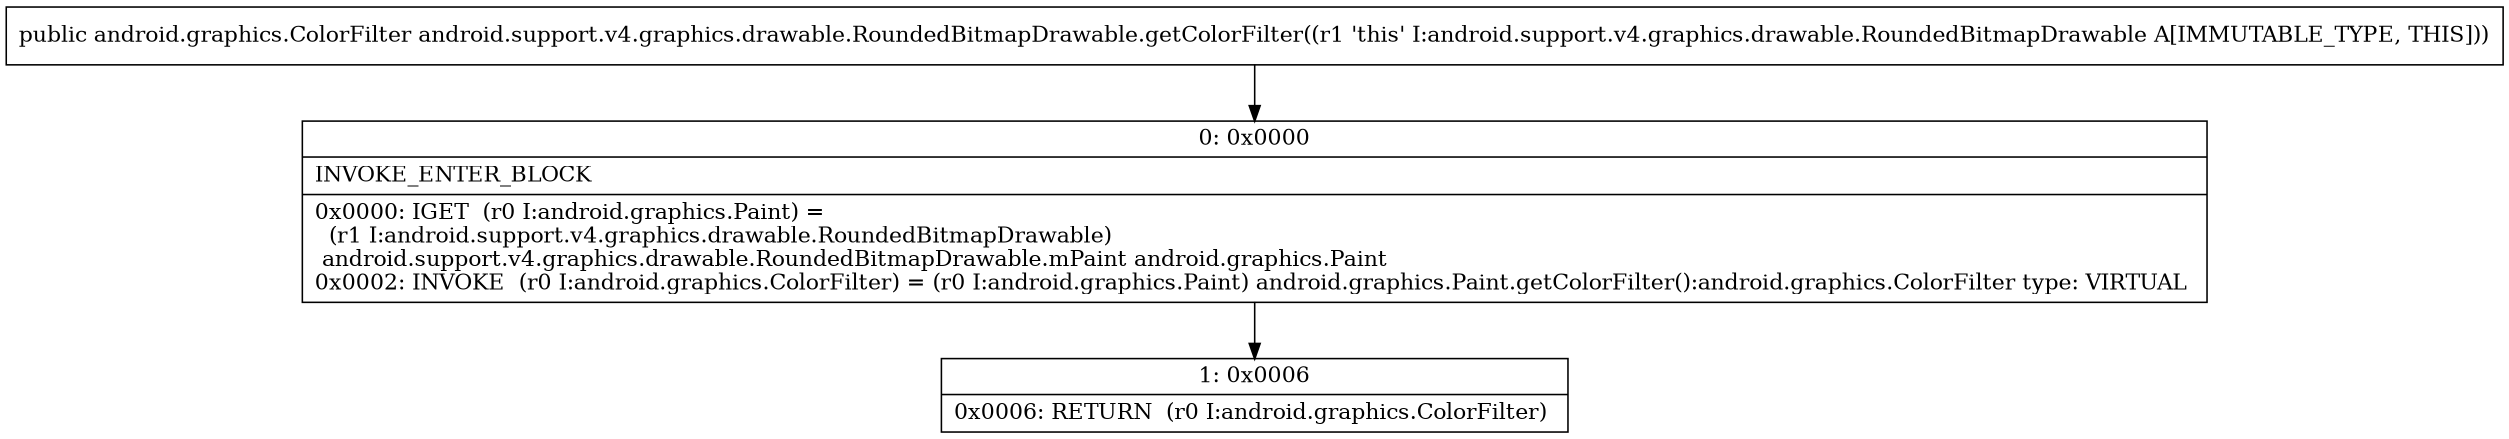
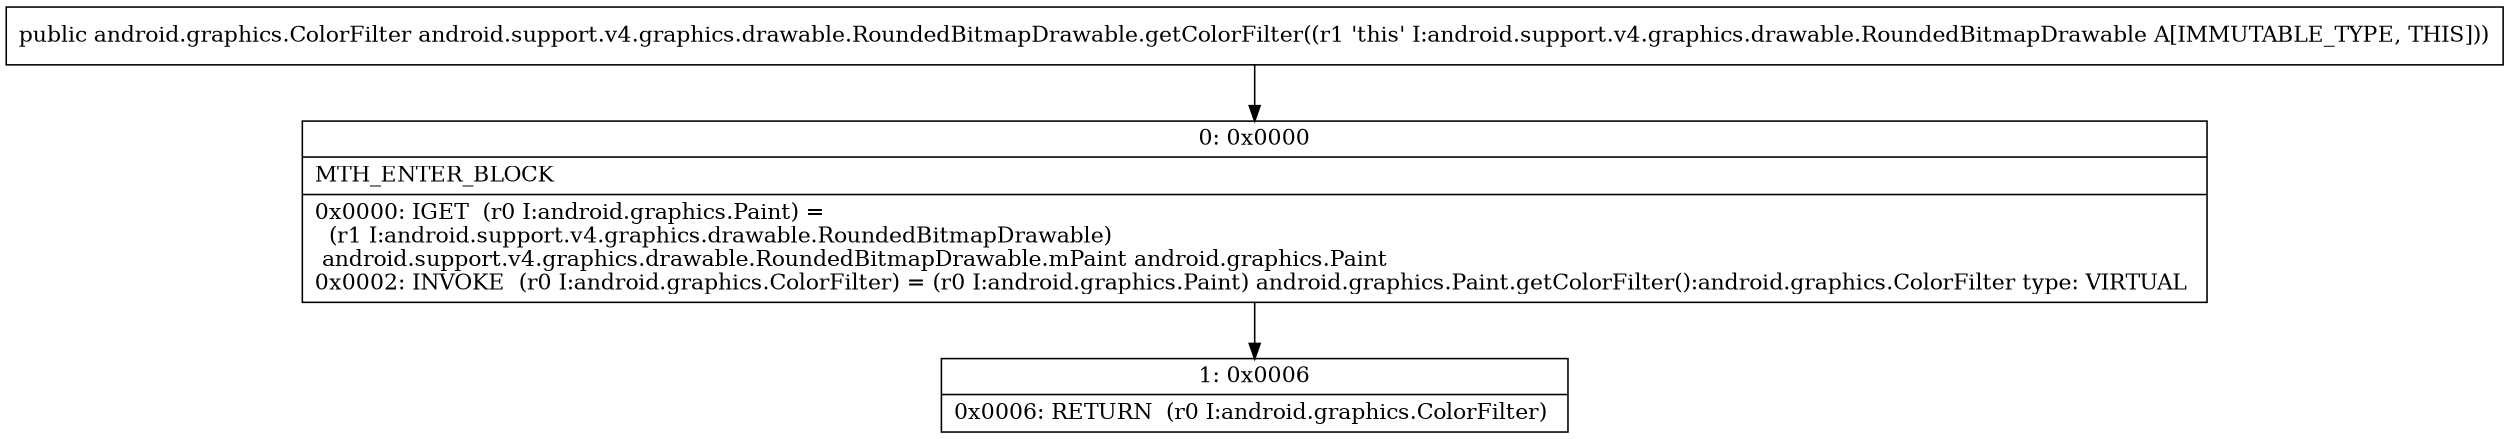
node "0: 0x0000": text "INVOKE_ENTER_BLOCK" -> "MTH_ENTER_BLOCK"
